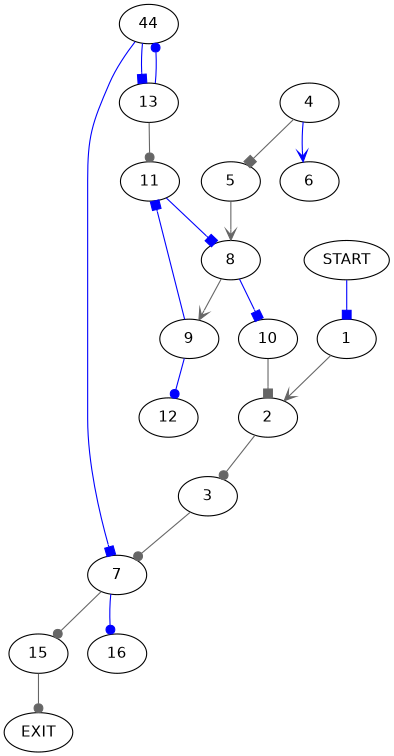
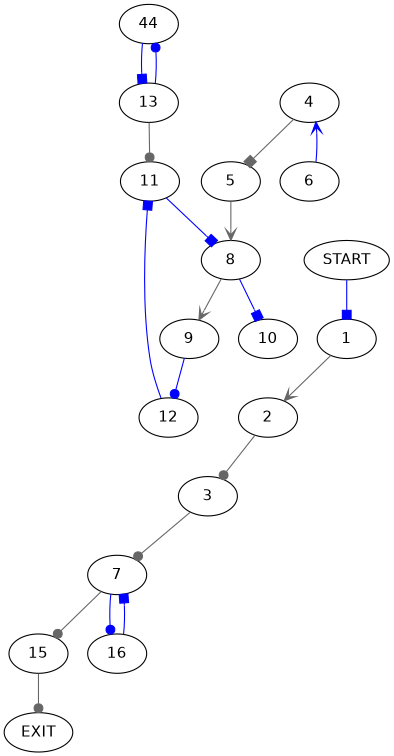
edge "4" -> "6": reversed
edge "9" -> "11": now "12" -> "11"
edge "44" -> "7": now "16" -> "7"
edge "10" -> "2": removed
